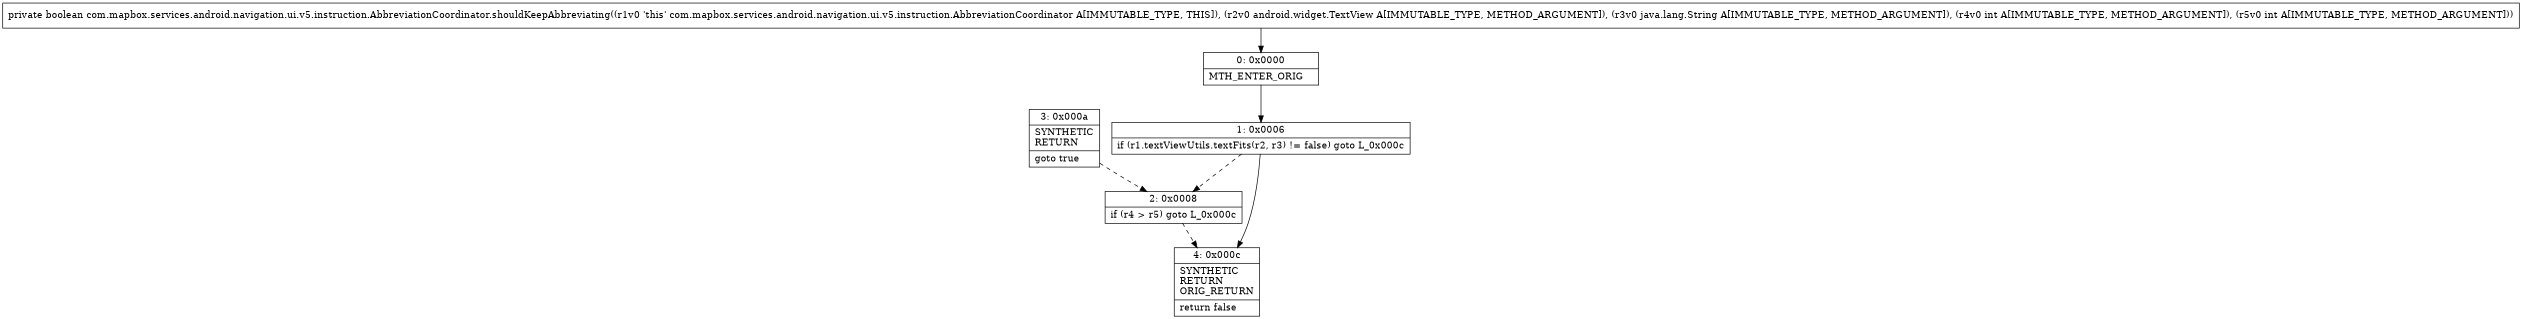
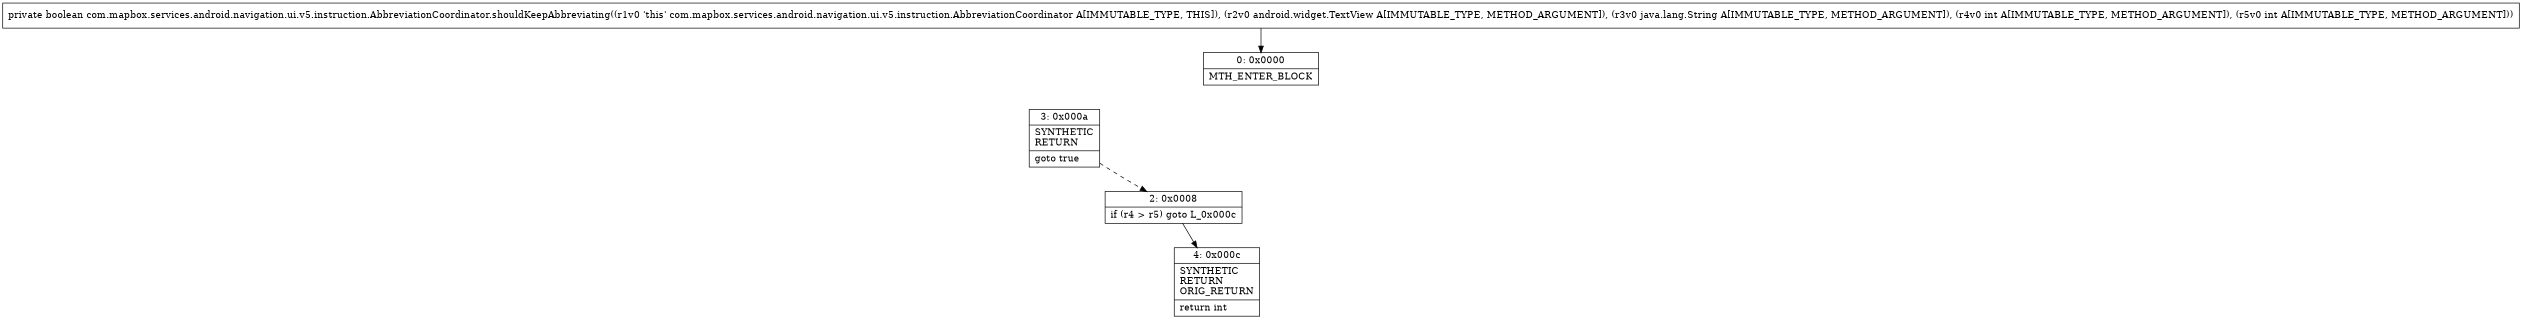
node "0: 0x0000": text "MTH_ENTER_ORIG" -> "MTH_ENTER_BLOCK"
node "1: 0x0006": removed
edge "2: 0x0008" -> "4: 0x000c": style dashed -> solid
node "4: 0x000c": text "return false" -> "return int"
